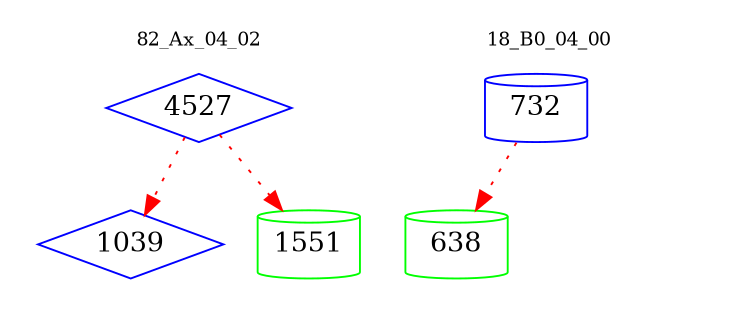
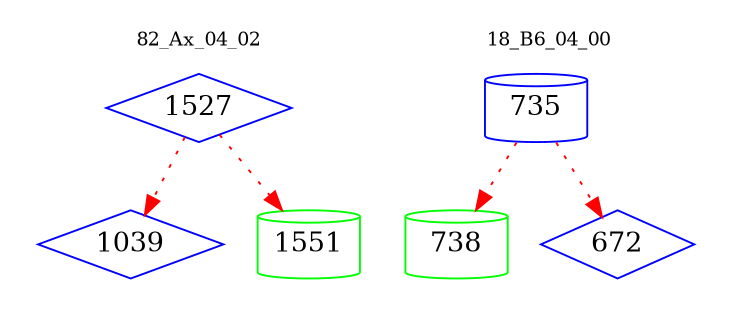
cluster "18_B0_04_00": label "18_B0_04_00" -> "18_B6_04_00"
node "4527": label "4527" -> "1527"
node "732": label "732" -> "735"
node "638": label "638" -> "738"
node "672": added
